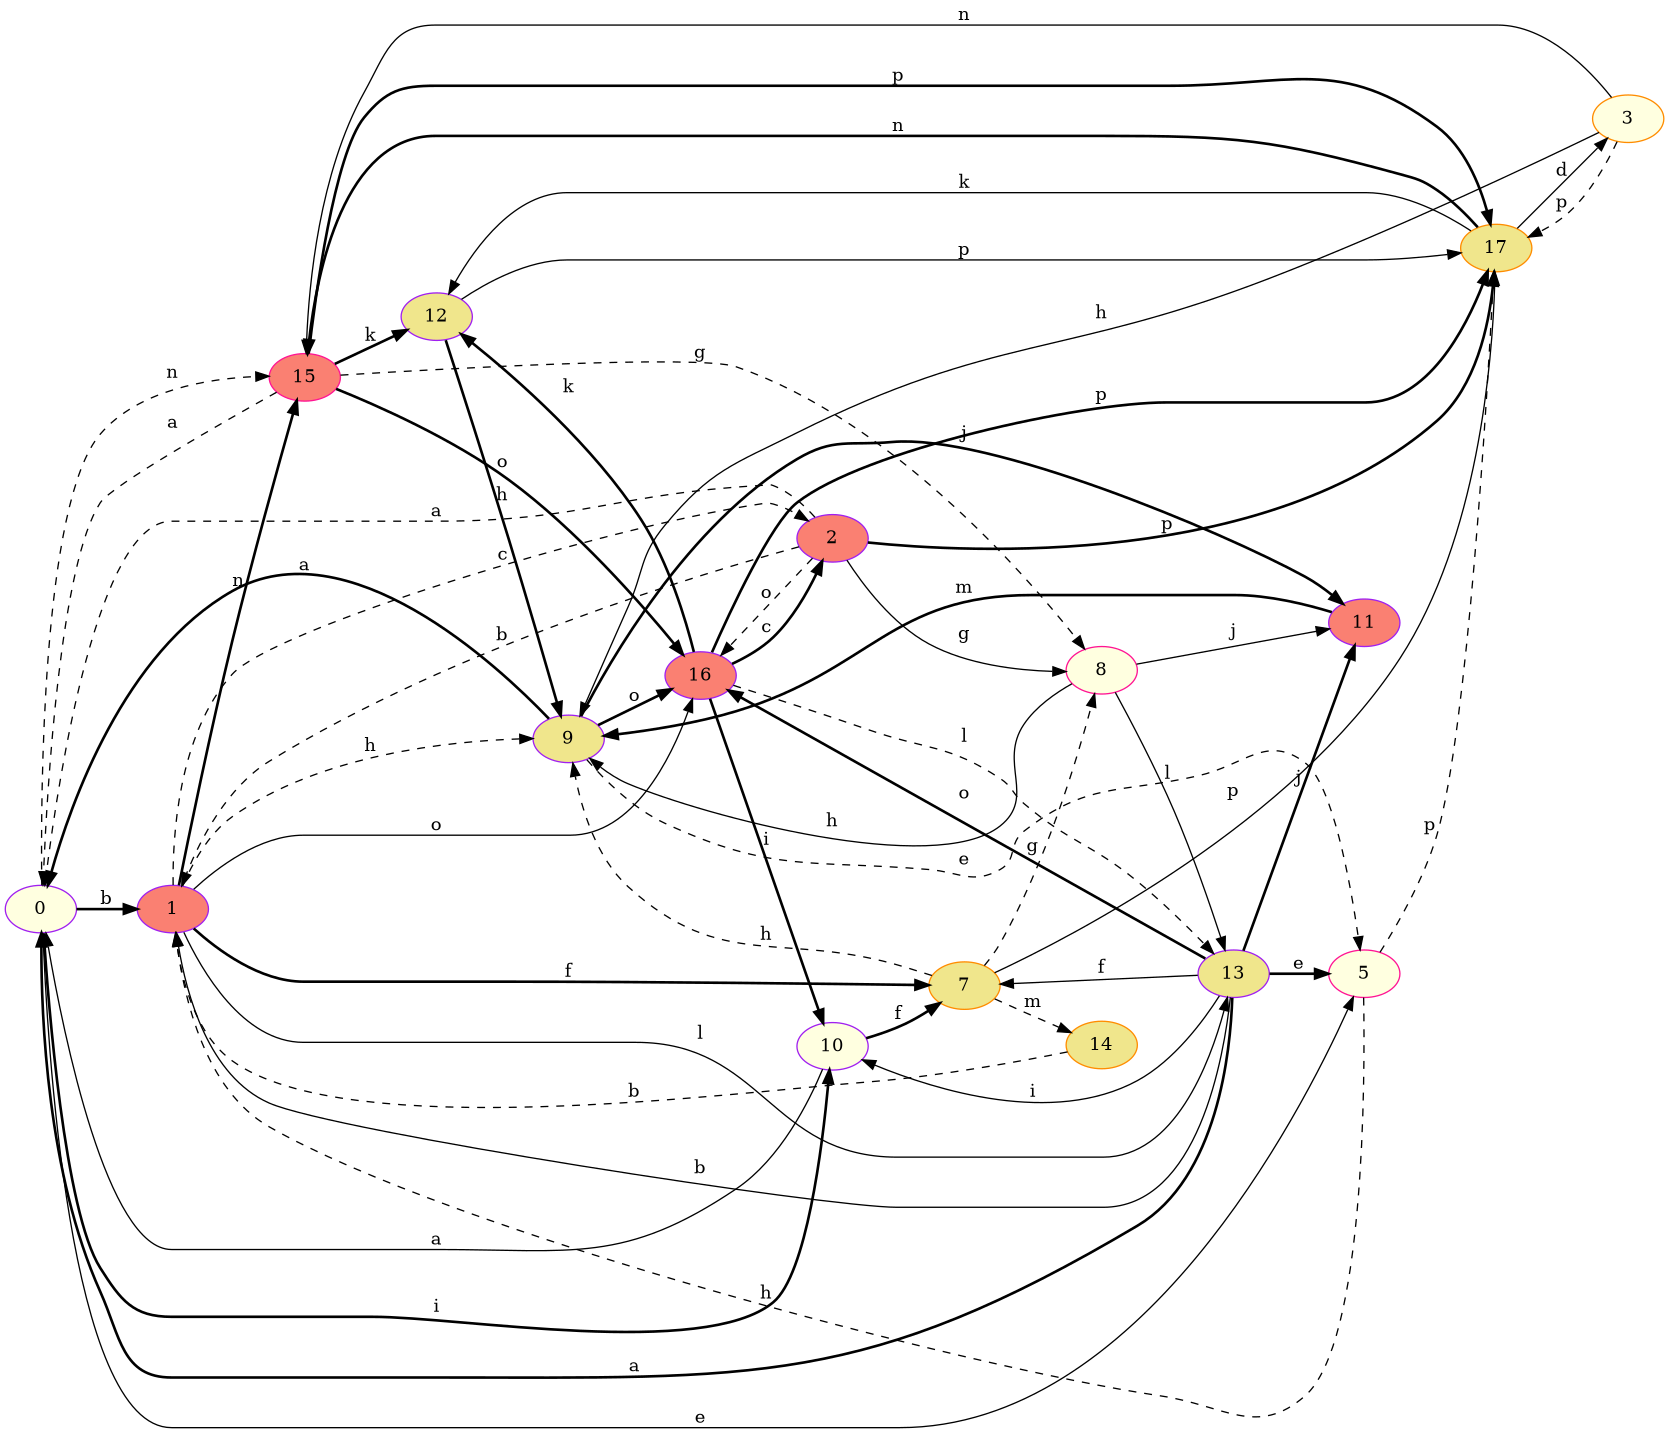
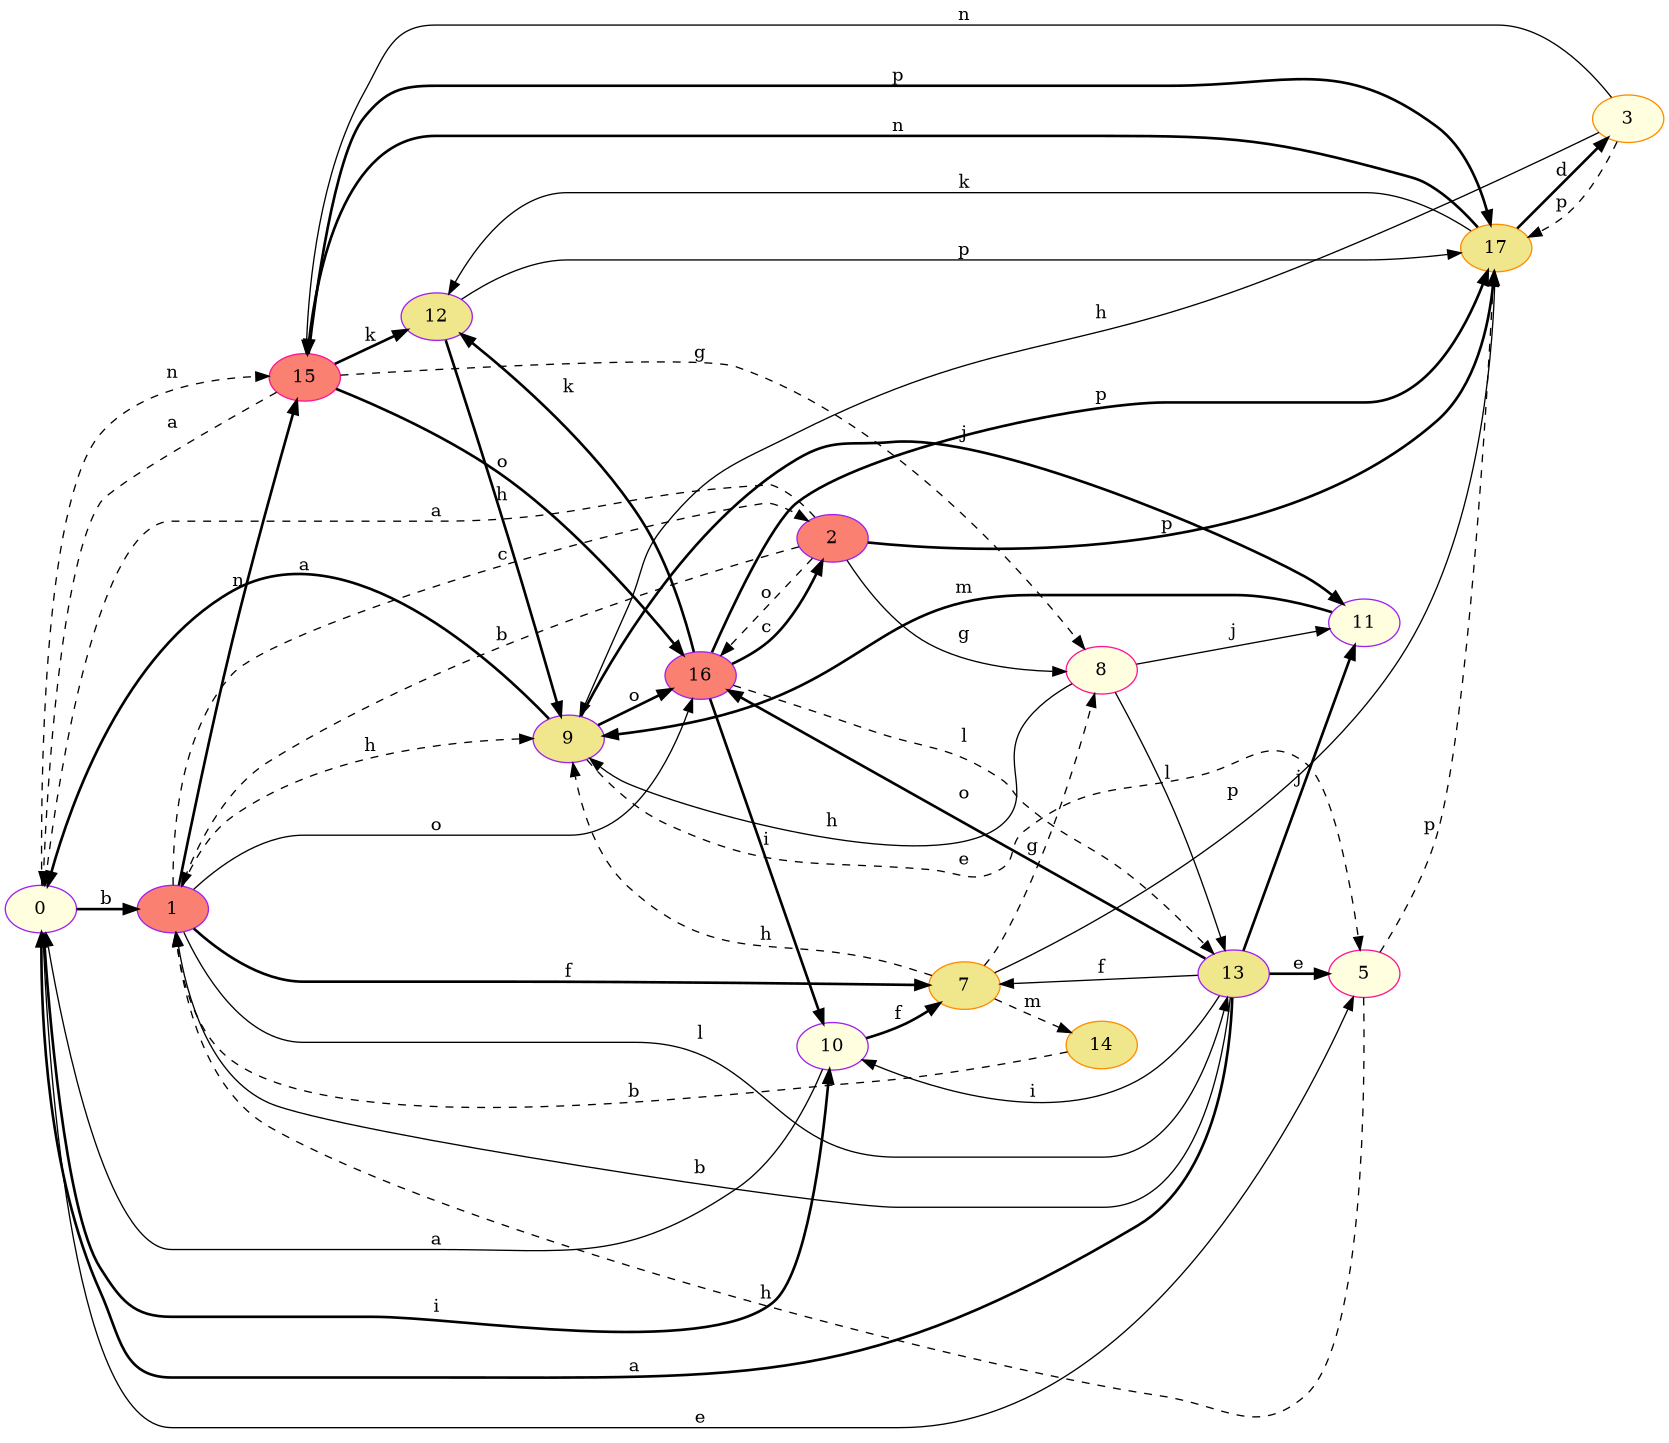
edge "17" -> "3": style solid -> bold
node "11": fillcolor salmon -> lightyellow
